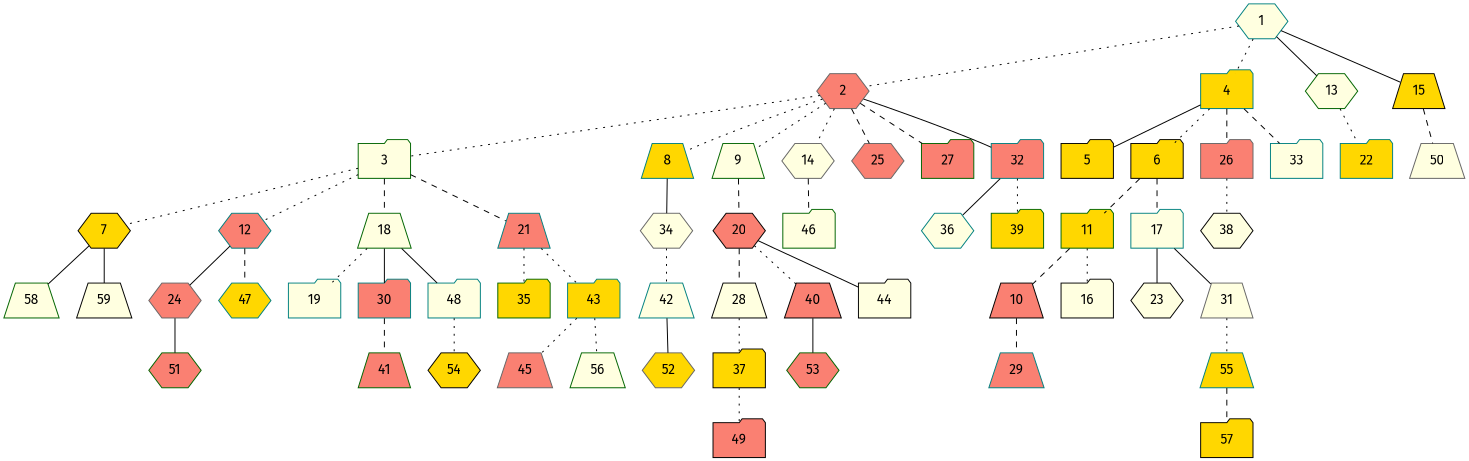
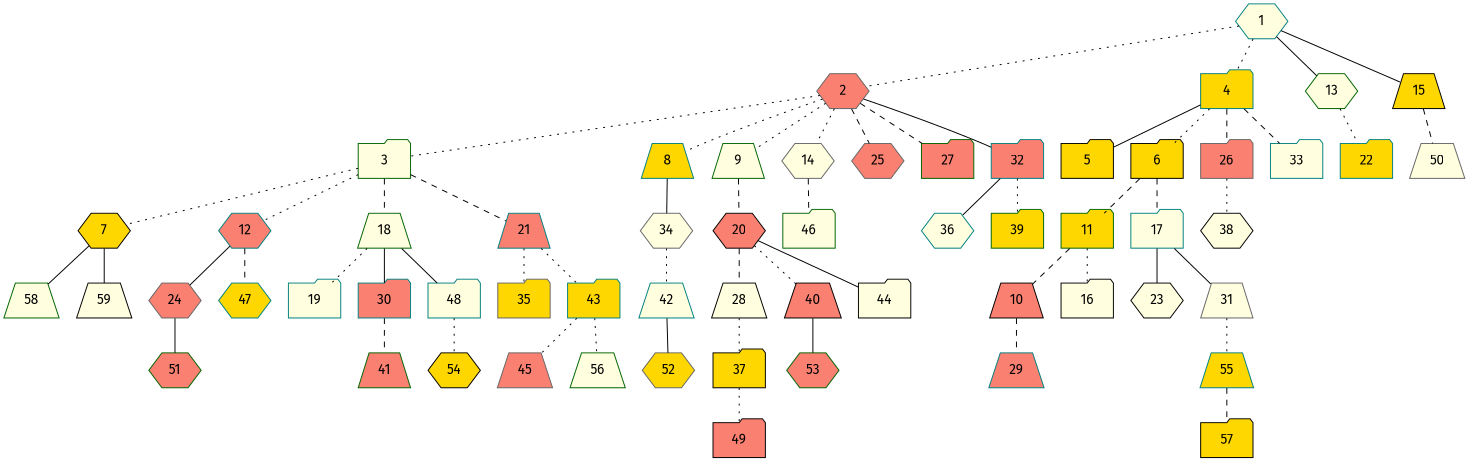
node "35": color darkgreen -> gray40
